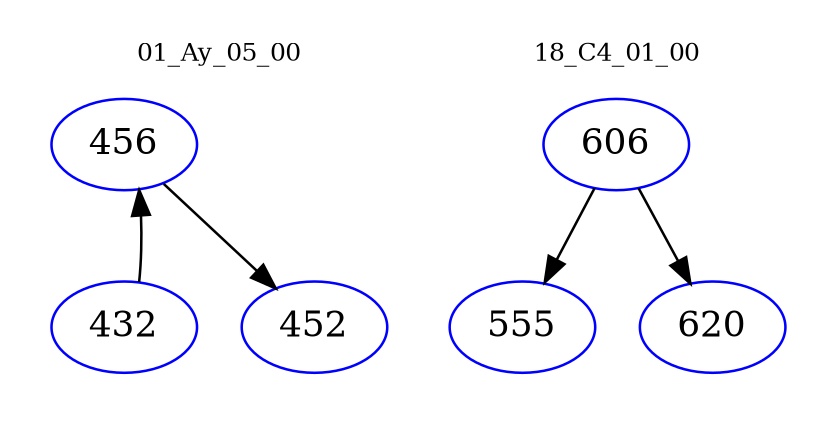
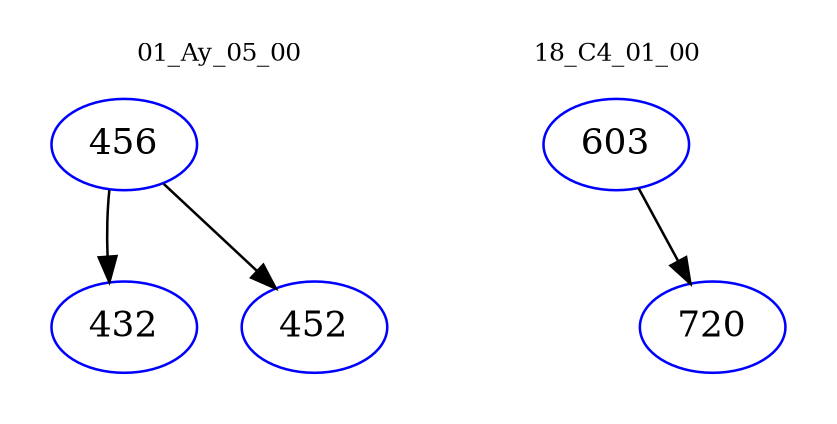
node "606": label "606" -> "603"
edge "432" -> "456": reversed
node "555": removed
node "620": label "620" -> "720"
